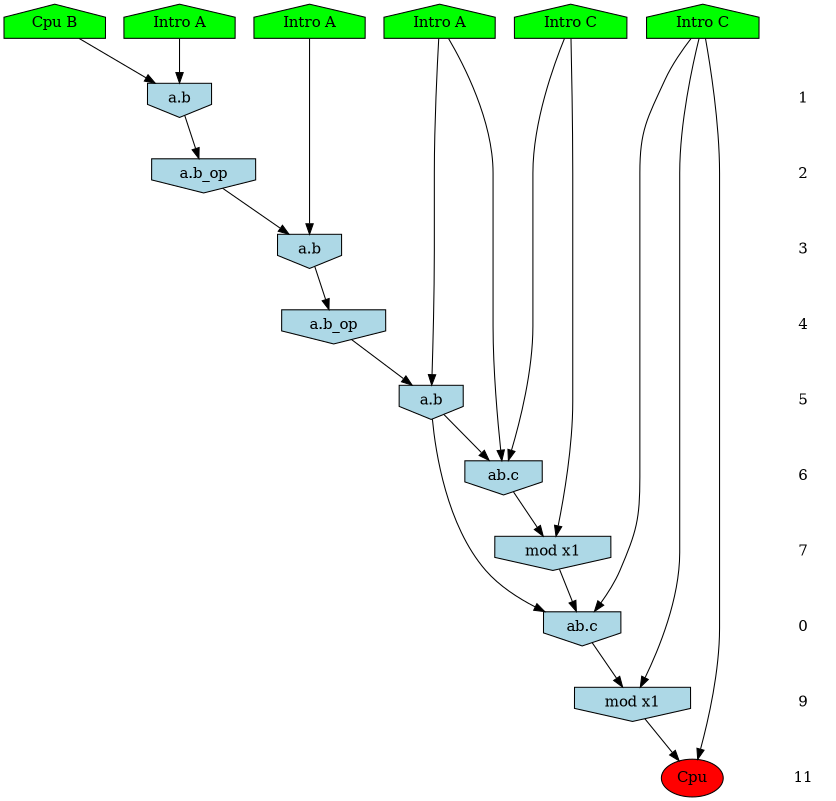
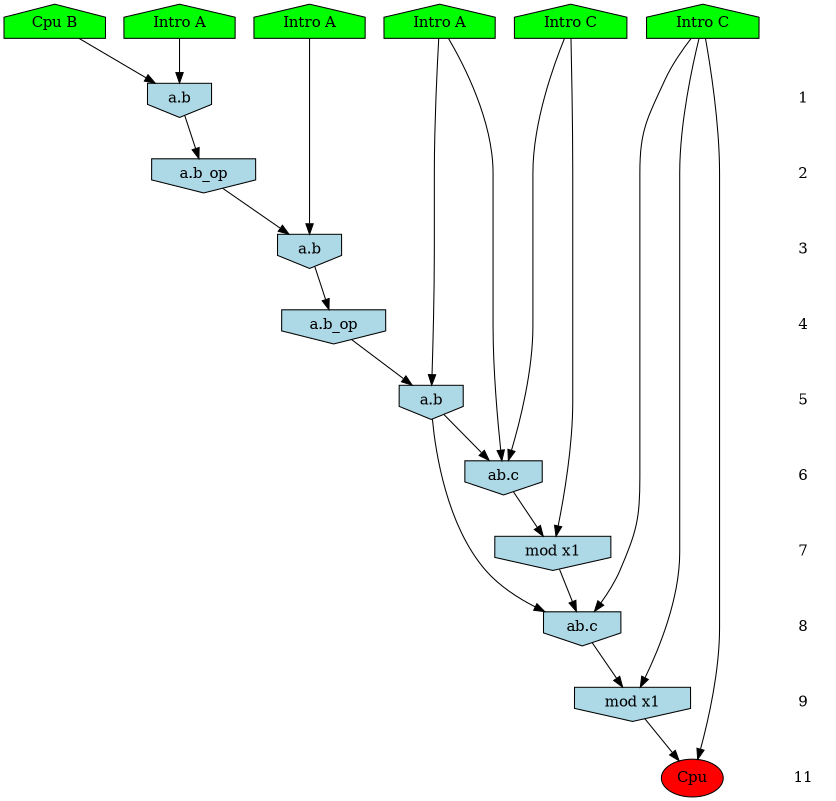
node "0": label "0" -> "8"
